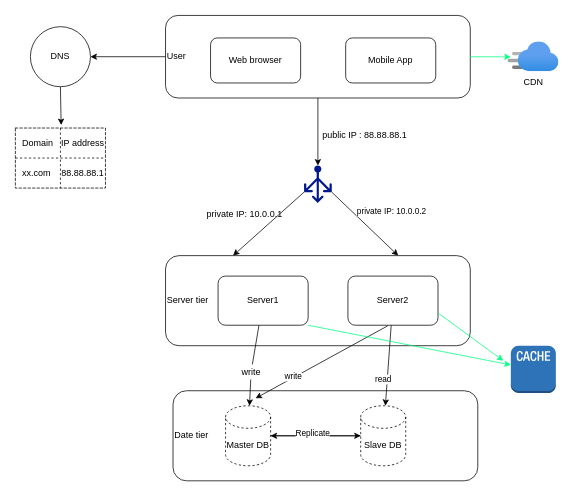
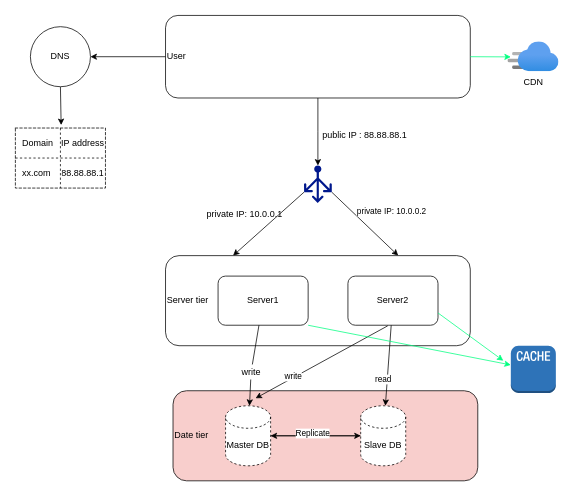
node "Web browser": removed
node "Mobile App": removed
node "Date tier": fillcolor #ffffff -> #f8cecc
